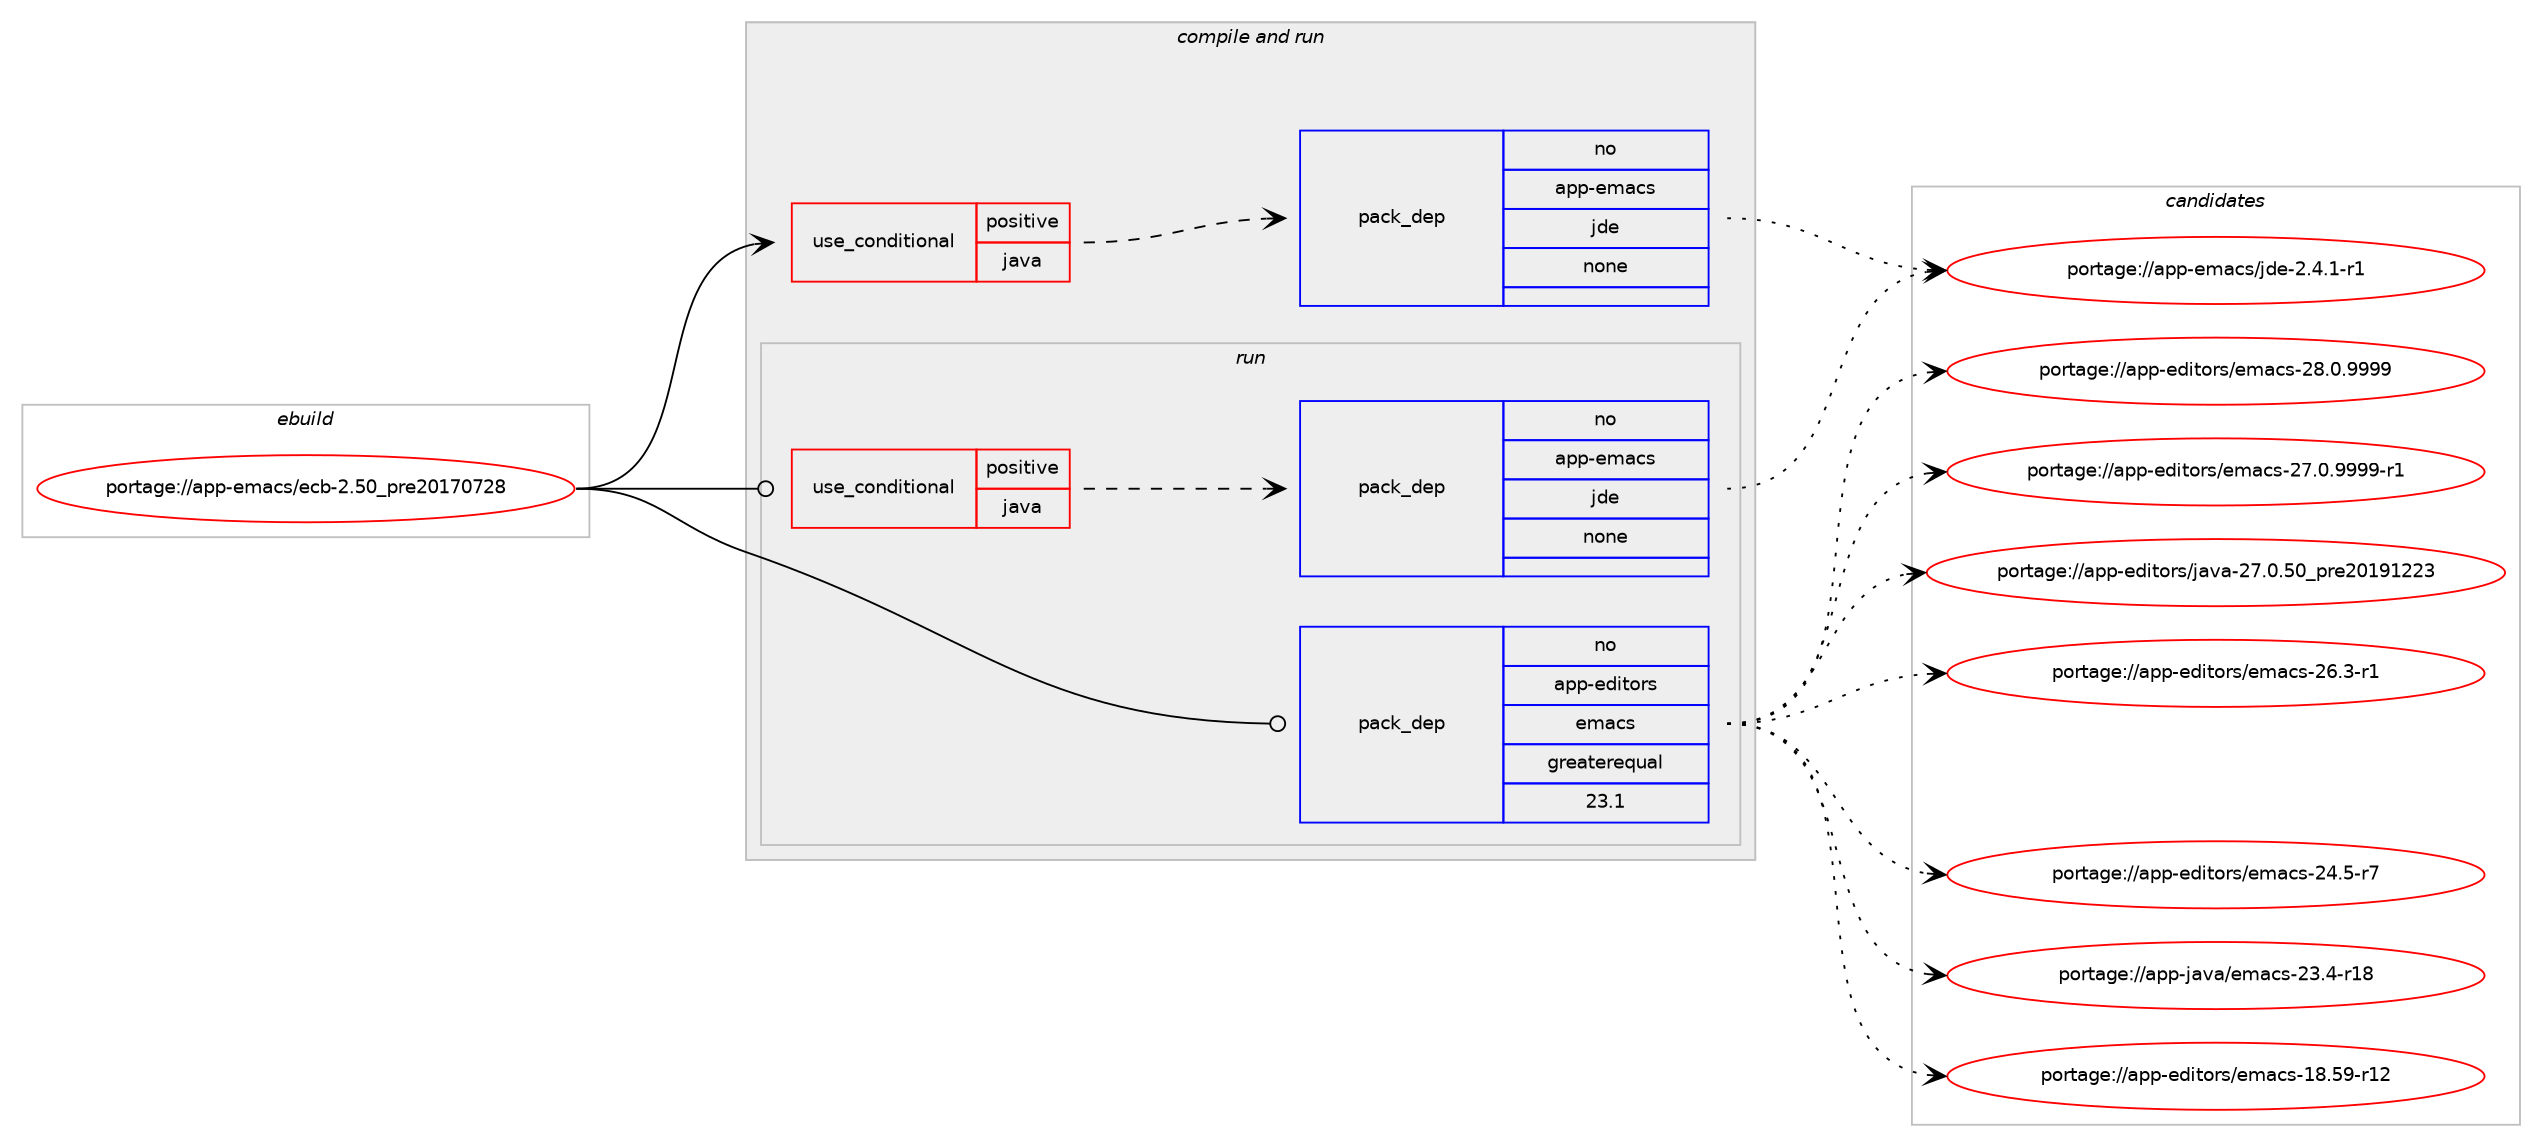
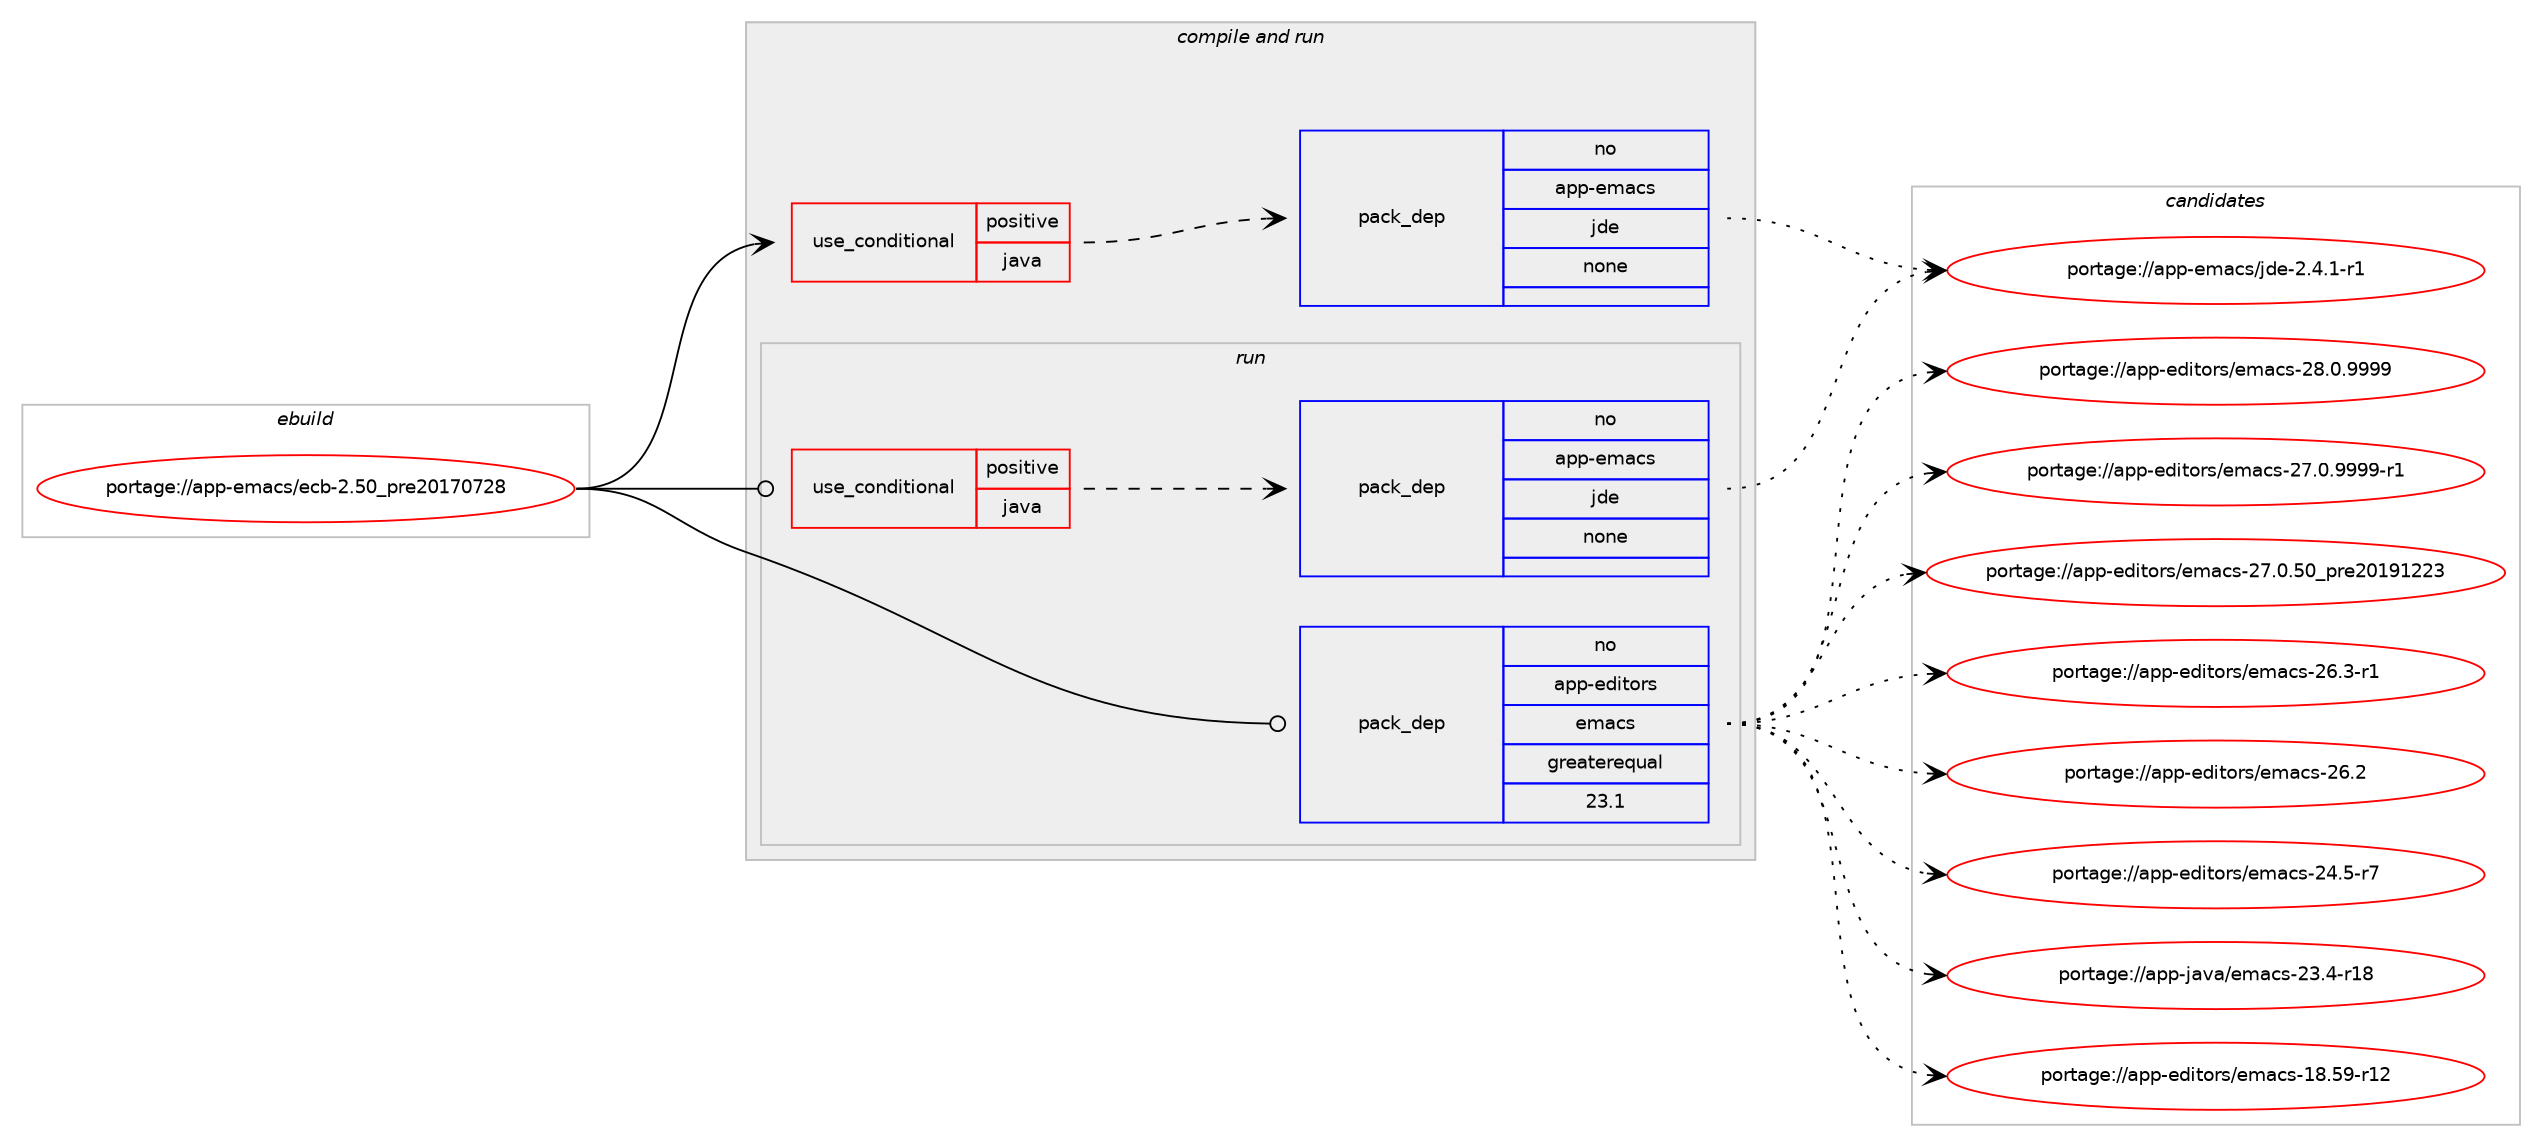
node "portage://app-editors/java-27.0.50_pre20191223": label "portage://app-editors/java-27.0.50_pre20191223" -> "portage://app-editors/emacs-27.0.50_pre20191223"
node "portage://app-editors/emacs-26.2": added
